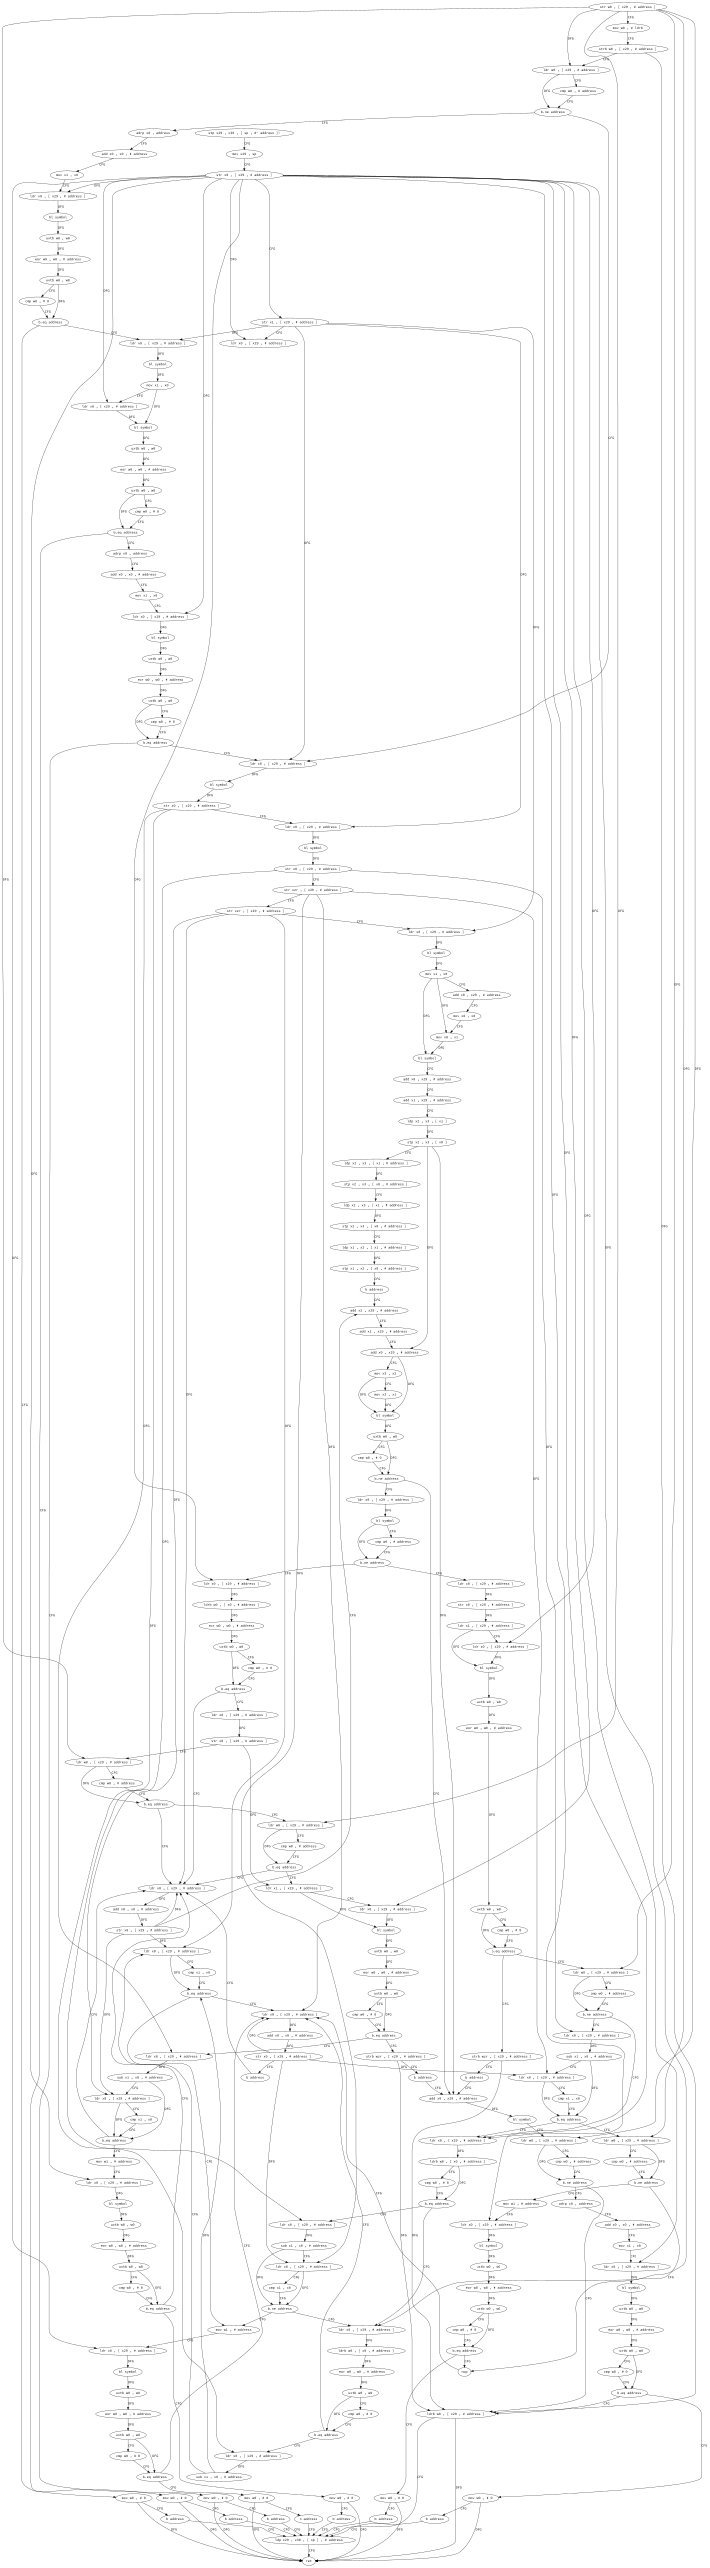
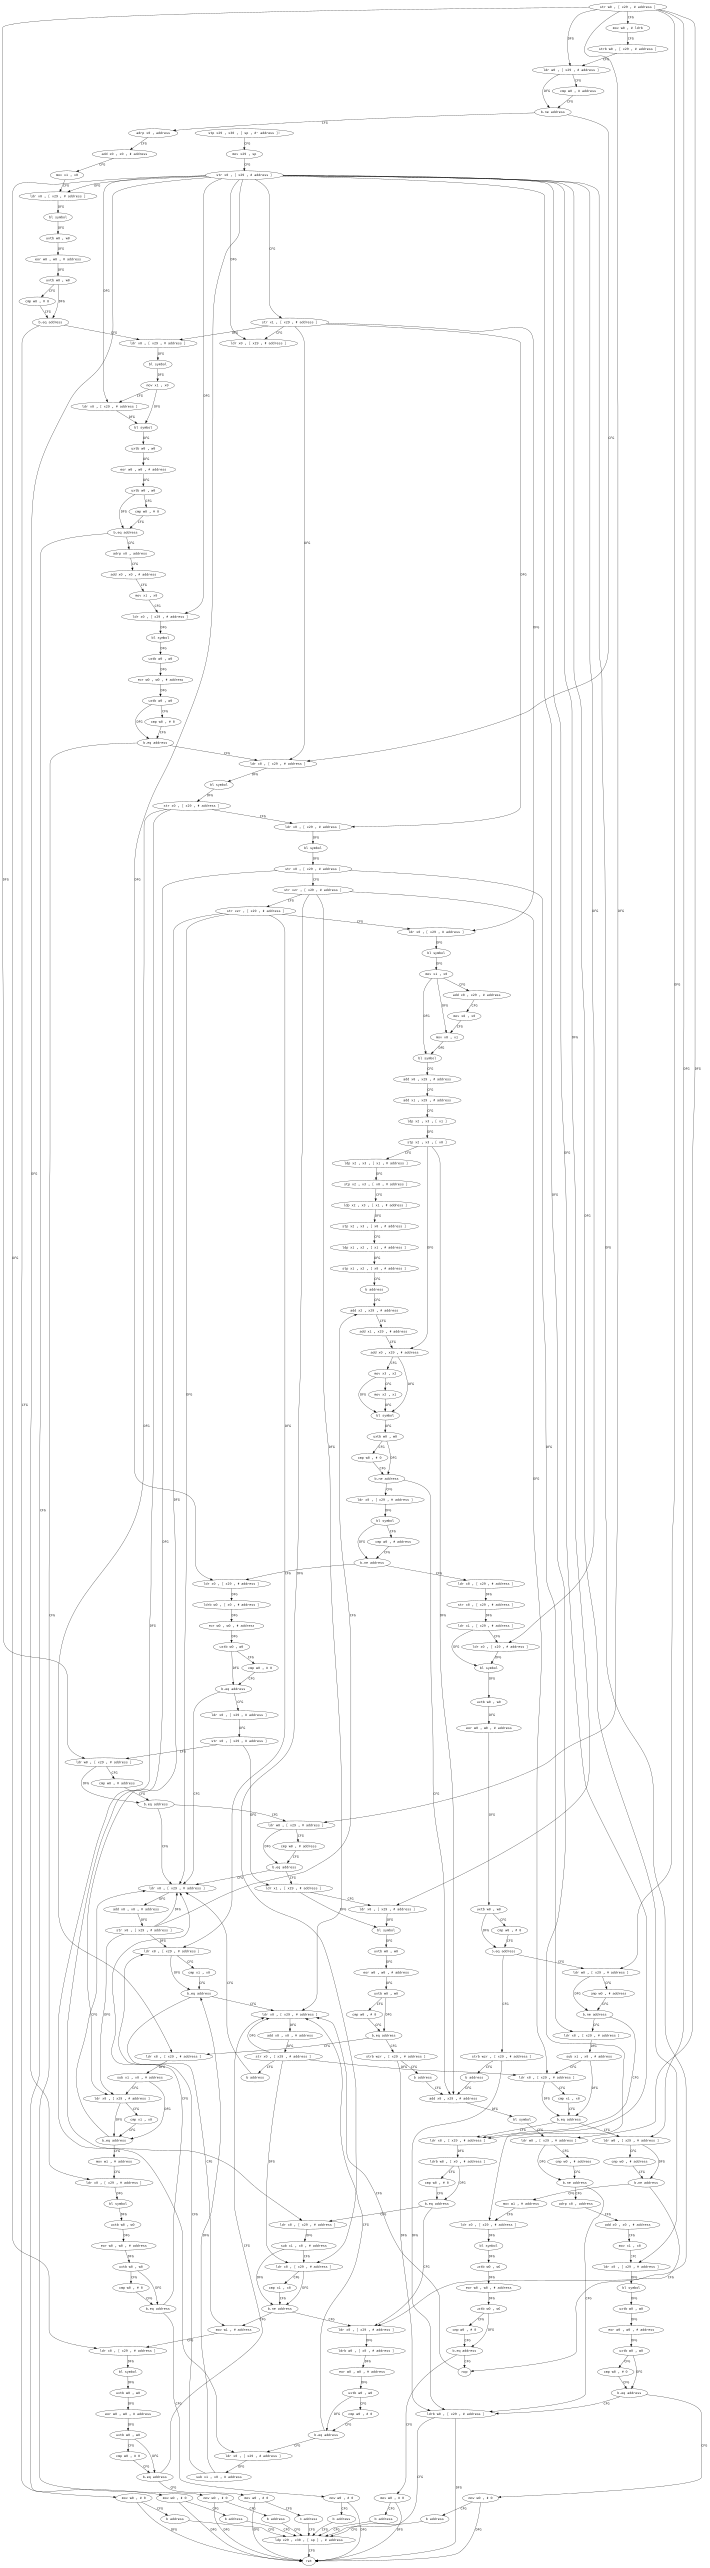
edge "strb w0 , [ x29 , # address ]" -> "ldrb w0 , [ x29 , # address ]": removed, label "DFG"
